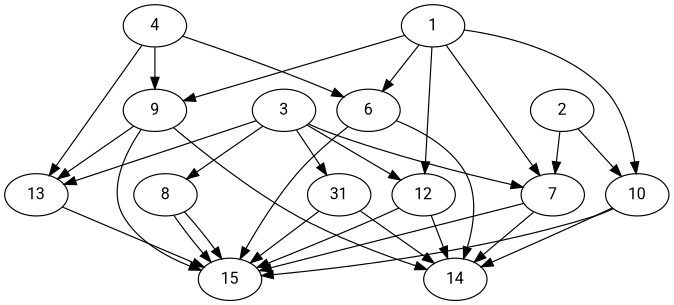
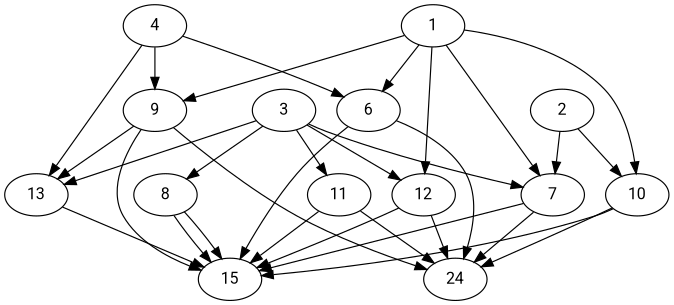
node "31": label "31" -> "11"
node "14": label "14" -> "24"
